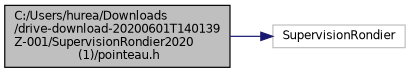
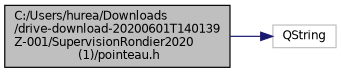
node "SupervisionRondier": label "SupervisionRondier" -> "QString"
